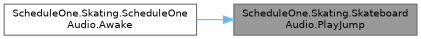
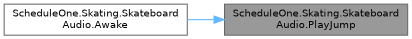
node "ScheduleOne.Skating.ScheduleOne Audio.Awake": label "ScheduleOne.Skating.ScheduleOne Audio.Awake" -> "ScheduleOne.Skating.Skateboard Audio.Awake"
